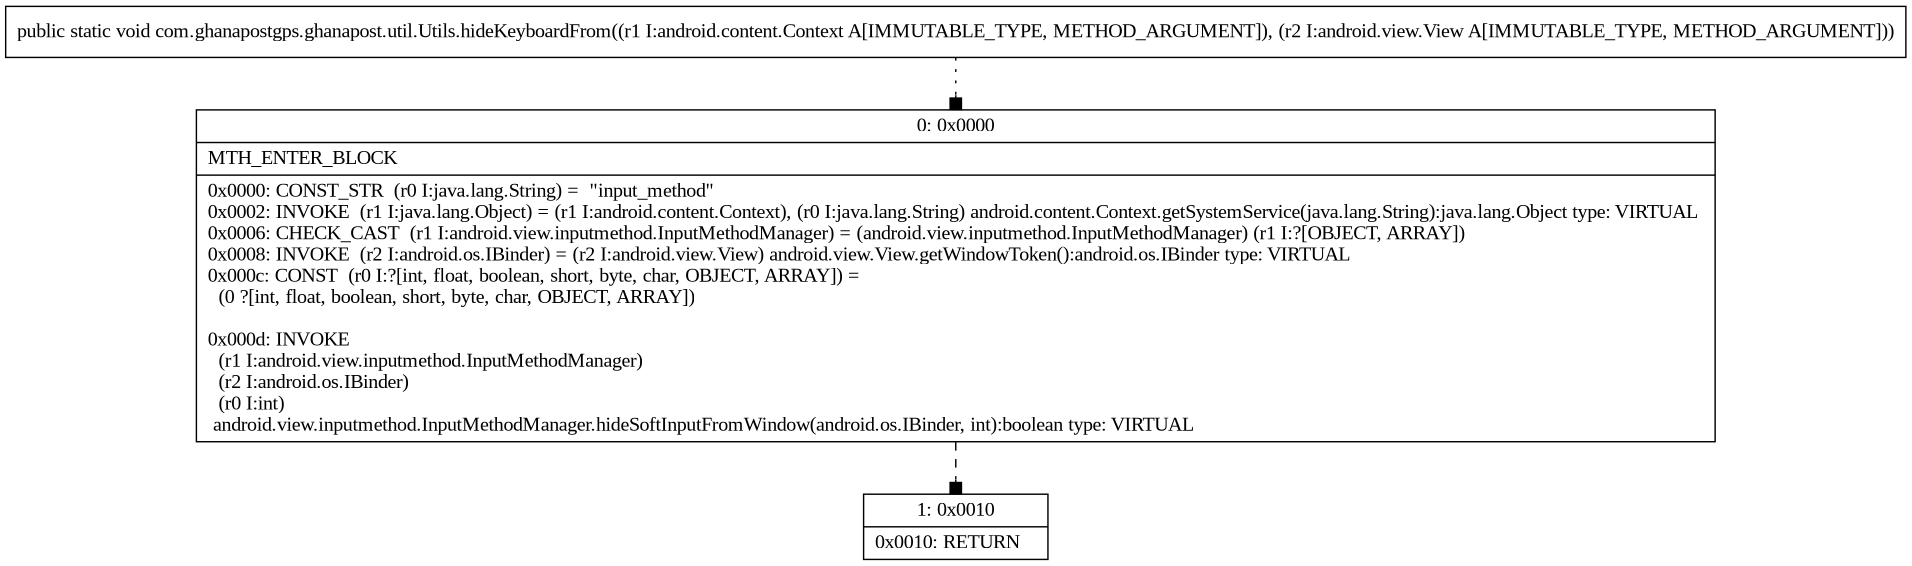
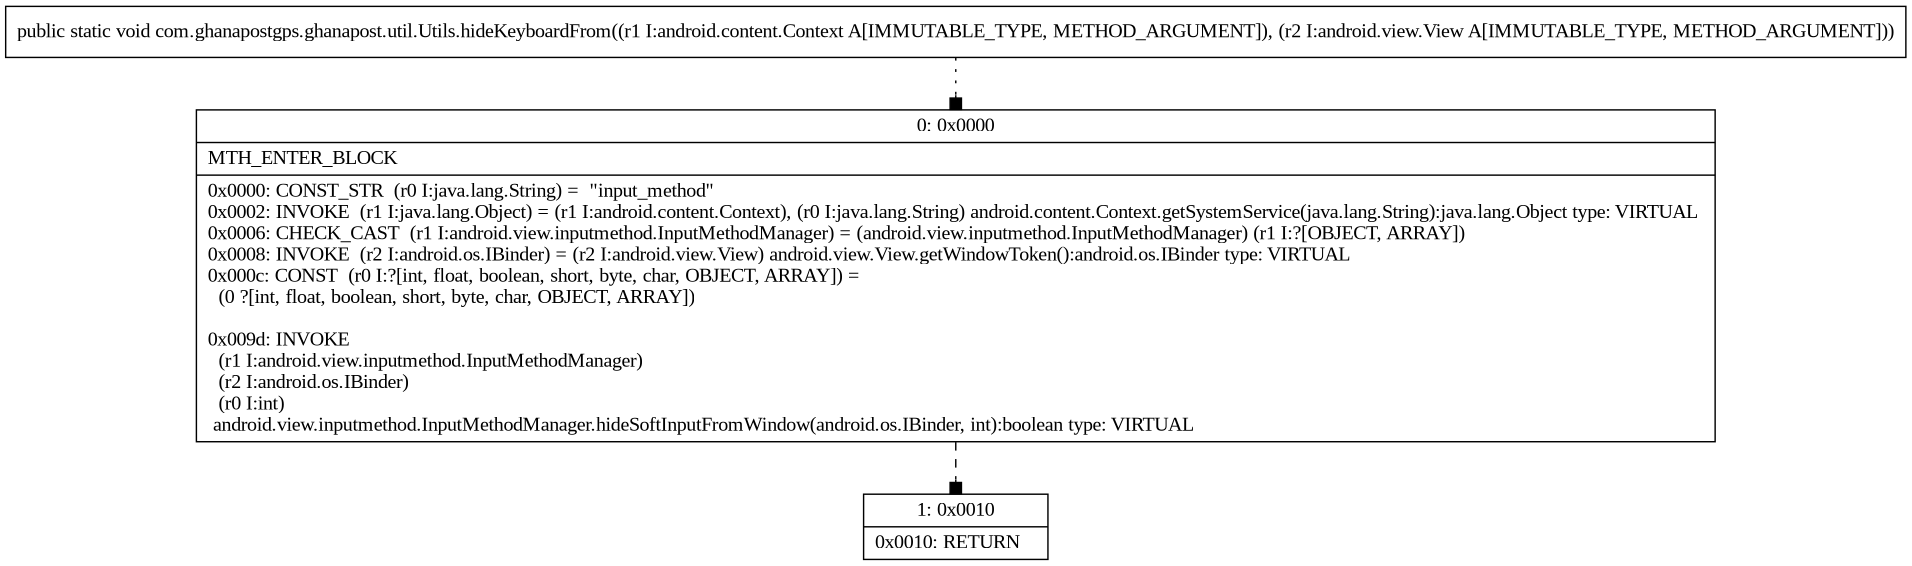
node "0: 0x0000": text "0x000d: INVOKE" -> "0x009d: INVOKE"
